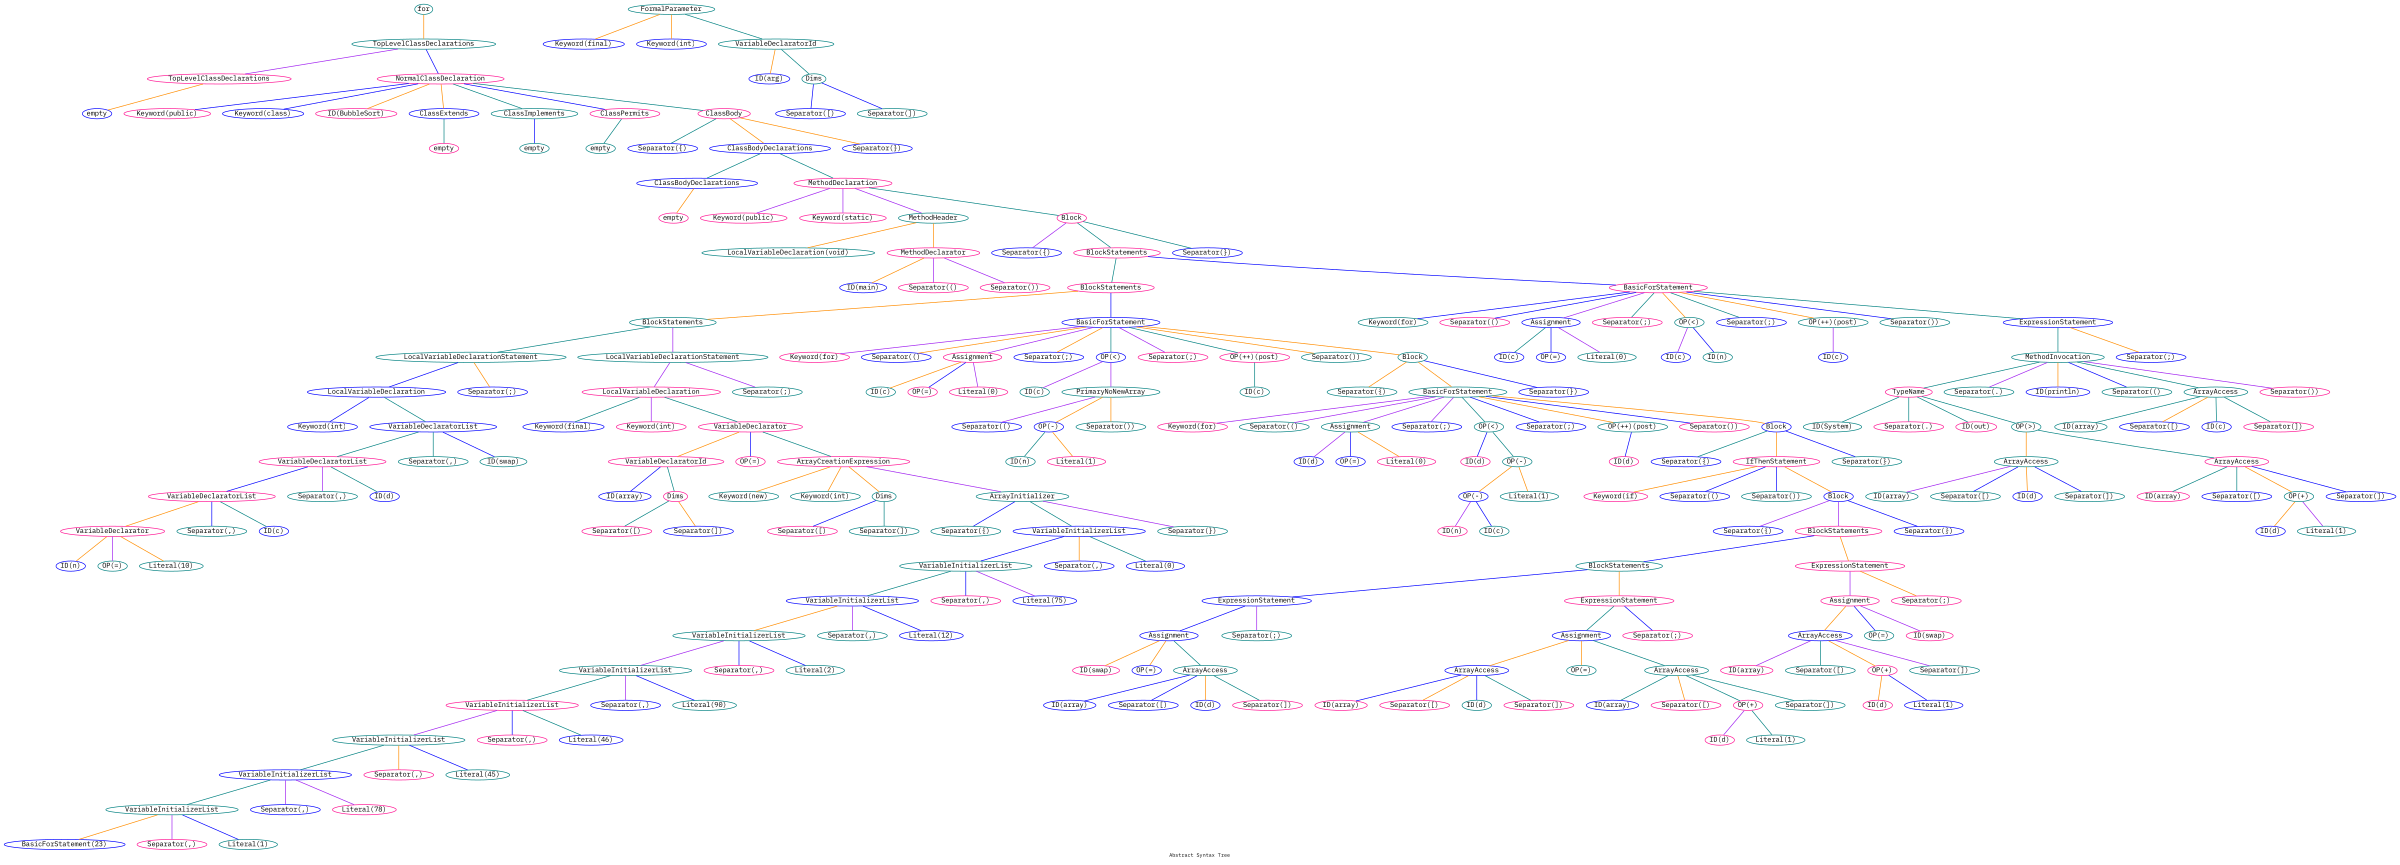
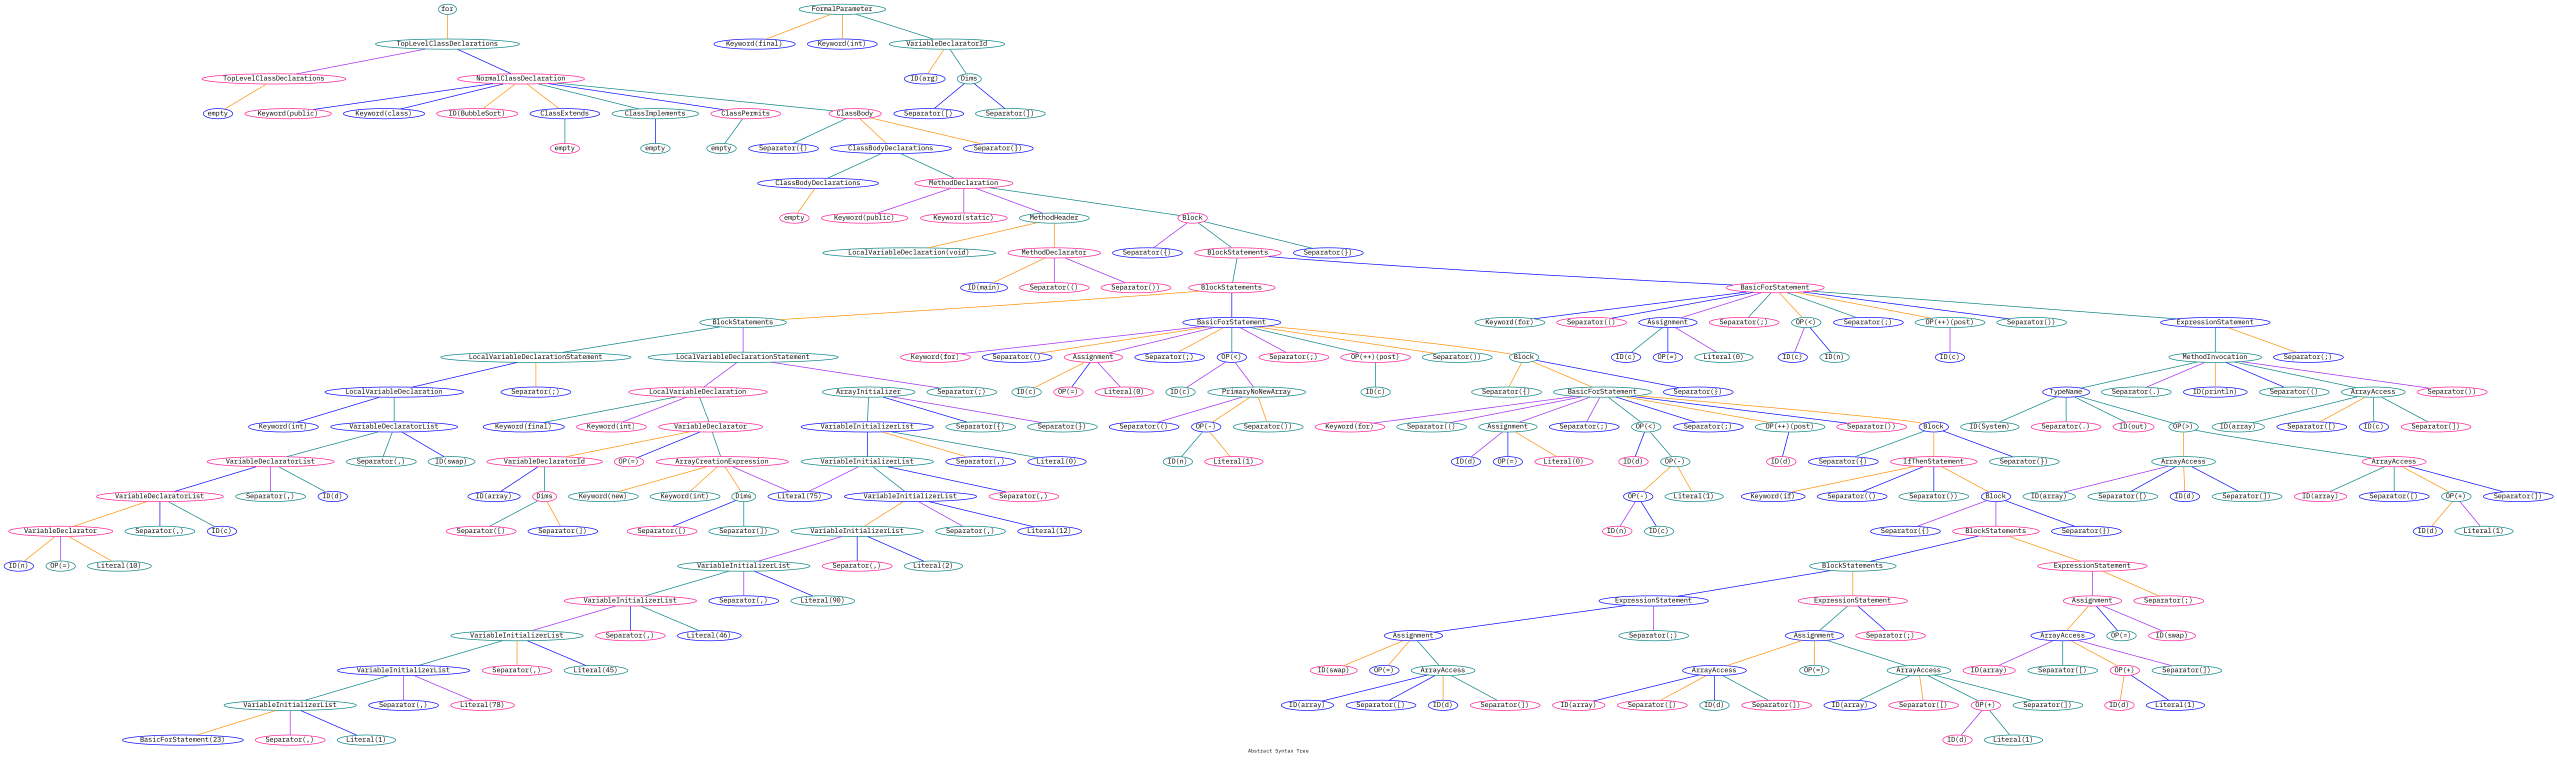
node "TypeName": color deeppink -> blue
edge "ArrayCreationExpression" -- "ArrayInitializer": now "ArrayCreationExpression" -- "Literal(75)"
node "Keyword(if)": color deeppink -> blue
